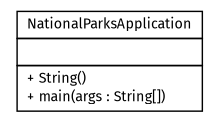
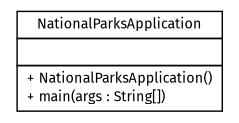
node "NationalParksApplication": text "+ String()" -> "+ NationalParksApplication()"
